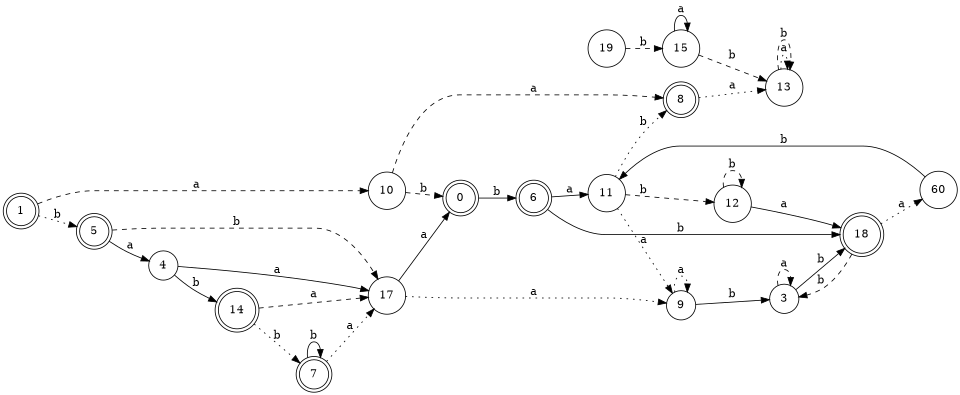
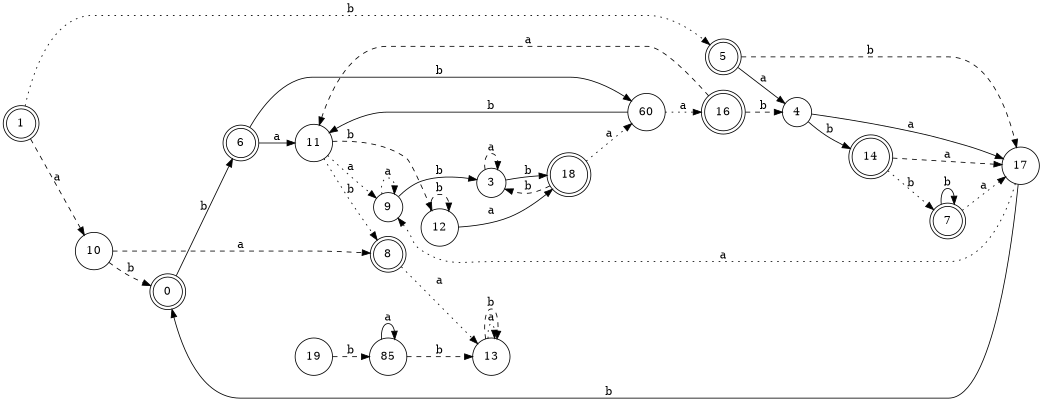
node "15": label "15" -> "85"
node "16": added
edge "17" -> "0": label "a" -> "b"
edge "6" -> "18": now "6" -> "60"
